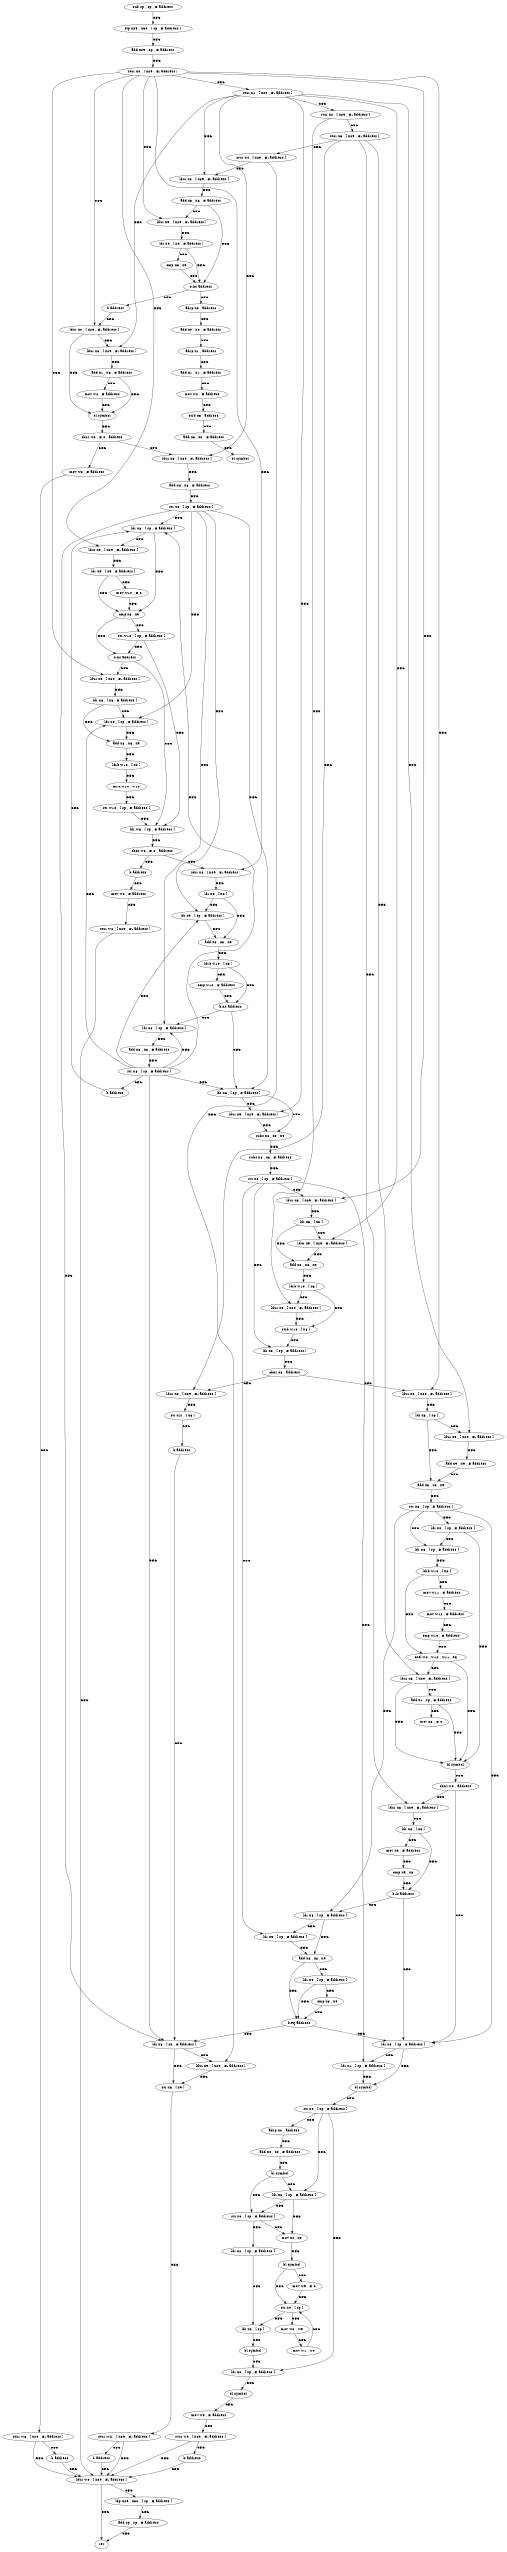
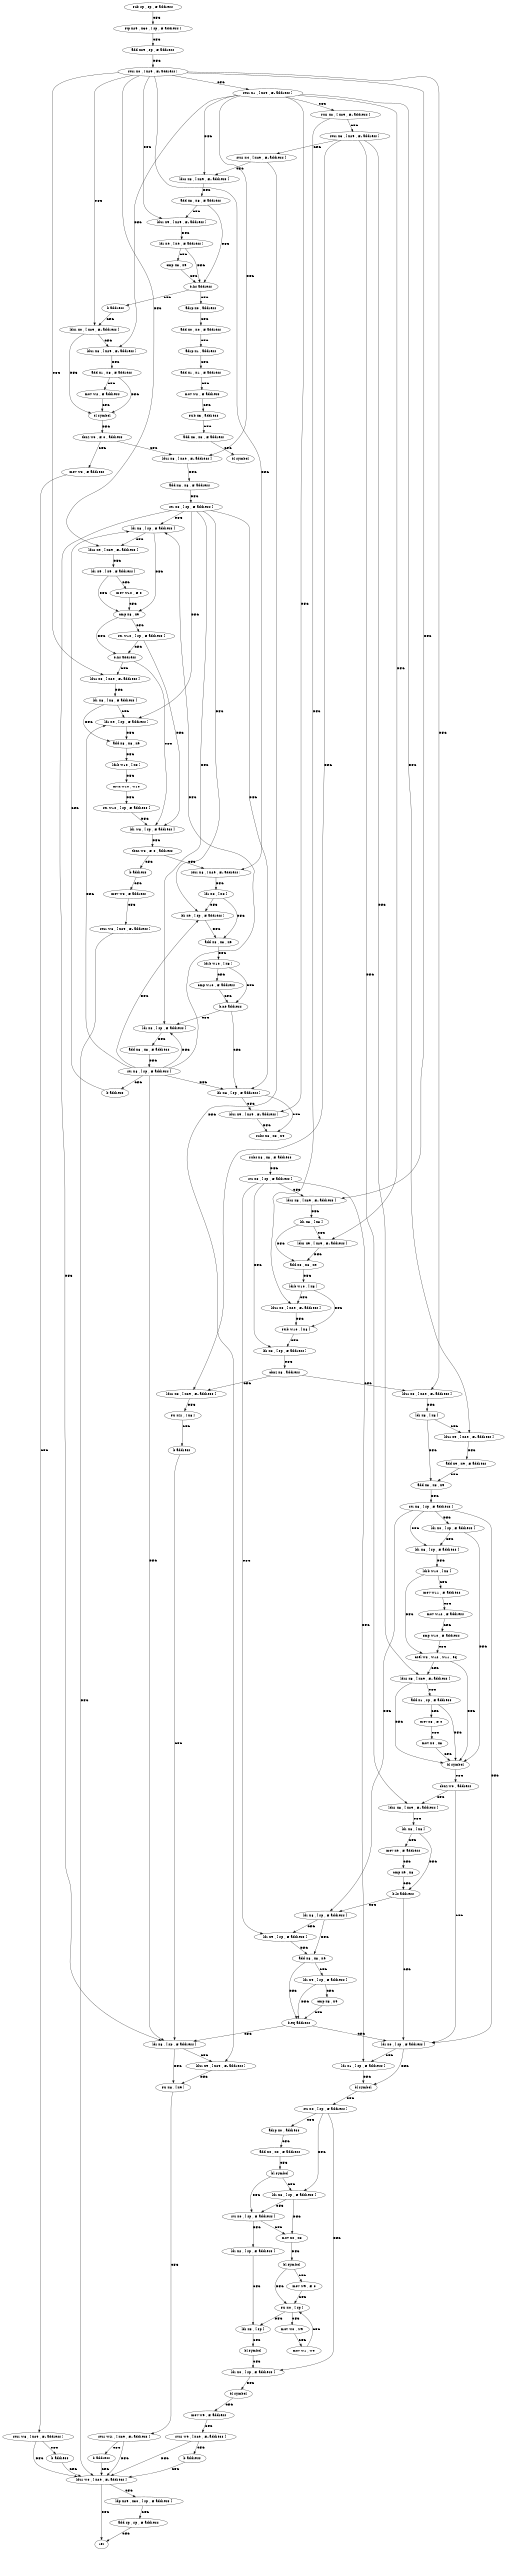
edge "subs x8 , x8 , x9" -> "subs x8 , x8 , # address": removed, label "DFG"
node "mov x4 , x8": added
